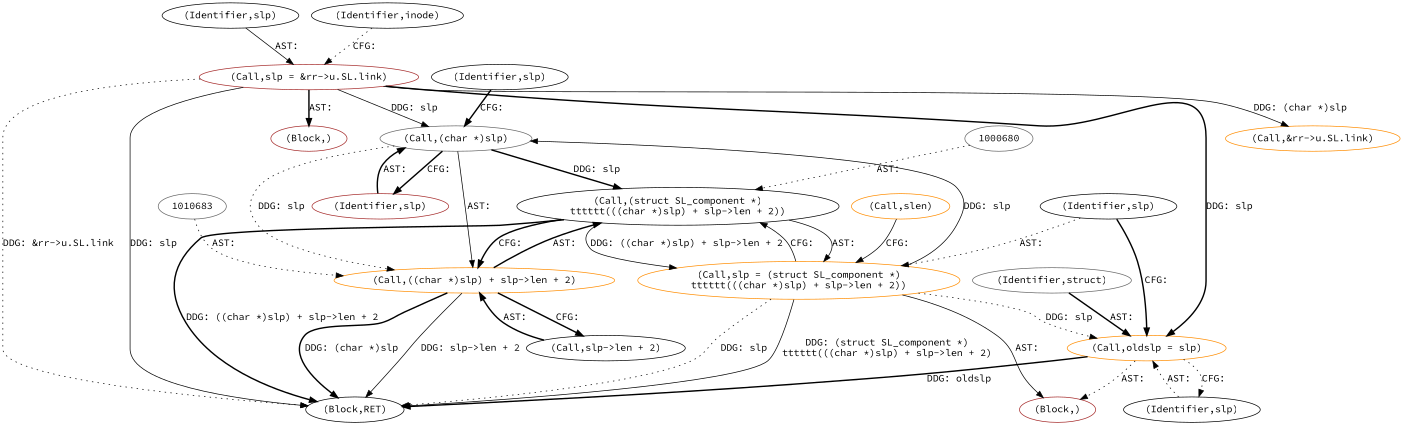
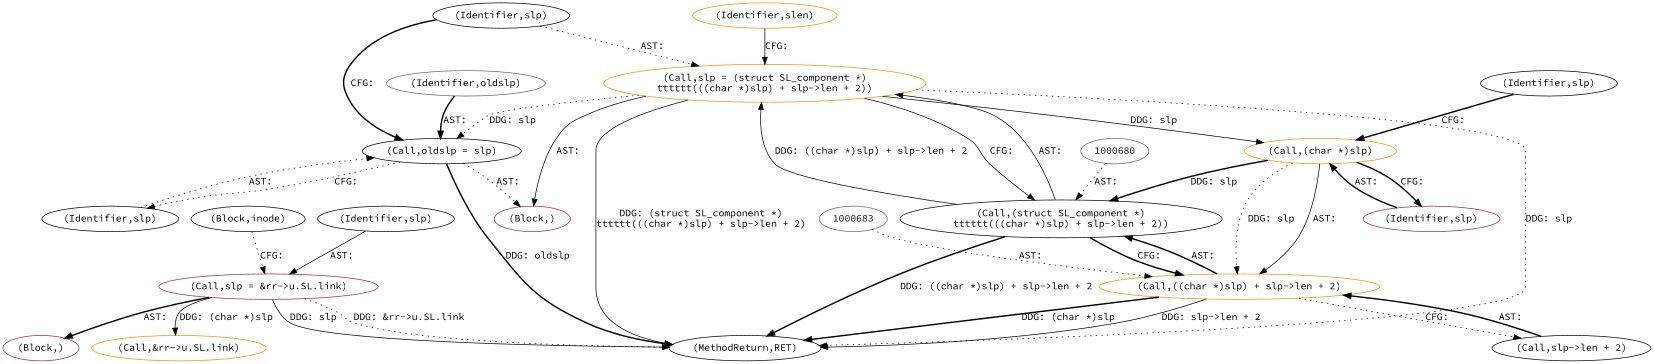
node "(Identifier,inode)": label "(Identifier,inode)" -> "(Block,inode)"
edge "(Call,slp = &rr->u.SL.link)" -> "(Call,(char *)slp)": removed, label "DDG: slp"
edge "(Call,slp = &rr->u.SL.link)" -> "(Call,oldslp = slp)": removed, label "DDG: slp"
node "(Call,(char *)slp)": color gray40 -> darkorange
node "1010683": label "1010683" -> "1000683"
node "(Call,slen)": label "(Call,slen)" -> "(Identifier,slen)"
node "(Identifier,struct)": label "(Identifier,struct)" -> "(Identifier,oldslp)"
edge "(Call,((char *)slp) + slp->len + 2)" -> "(Call,slp->len + 2)": style bold -> dotted
node "(Call,oldslp = slp)": color darkorange -> black
node "(Block,RET)": label "(Block,RET)" -> "(MethodReturn,RET)"
